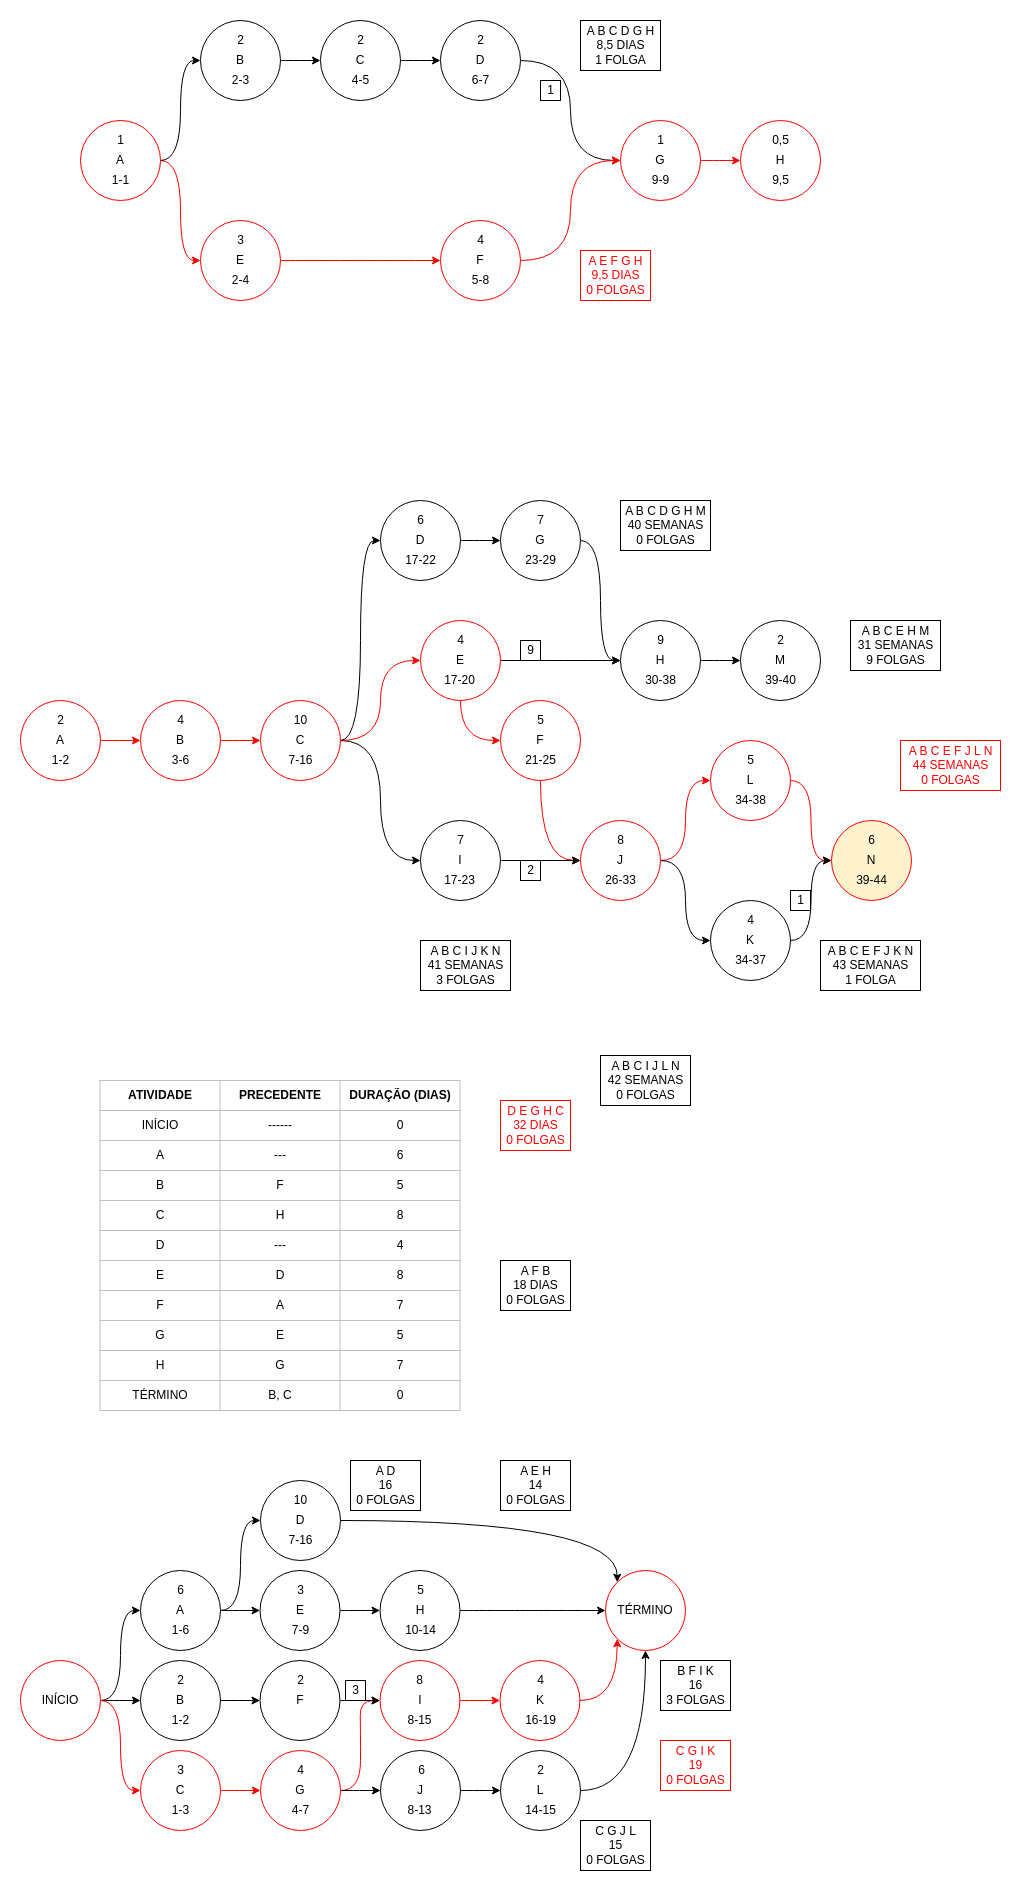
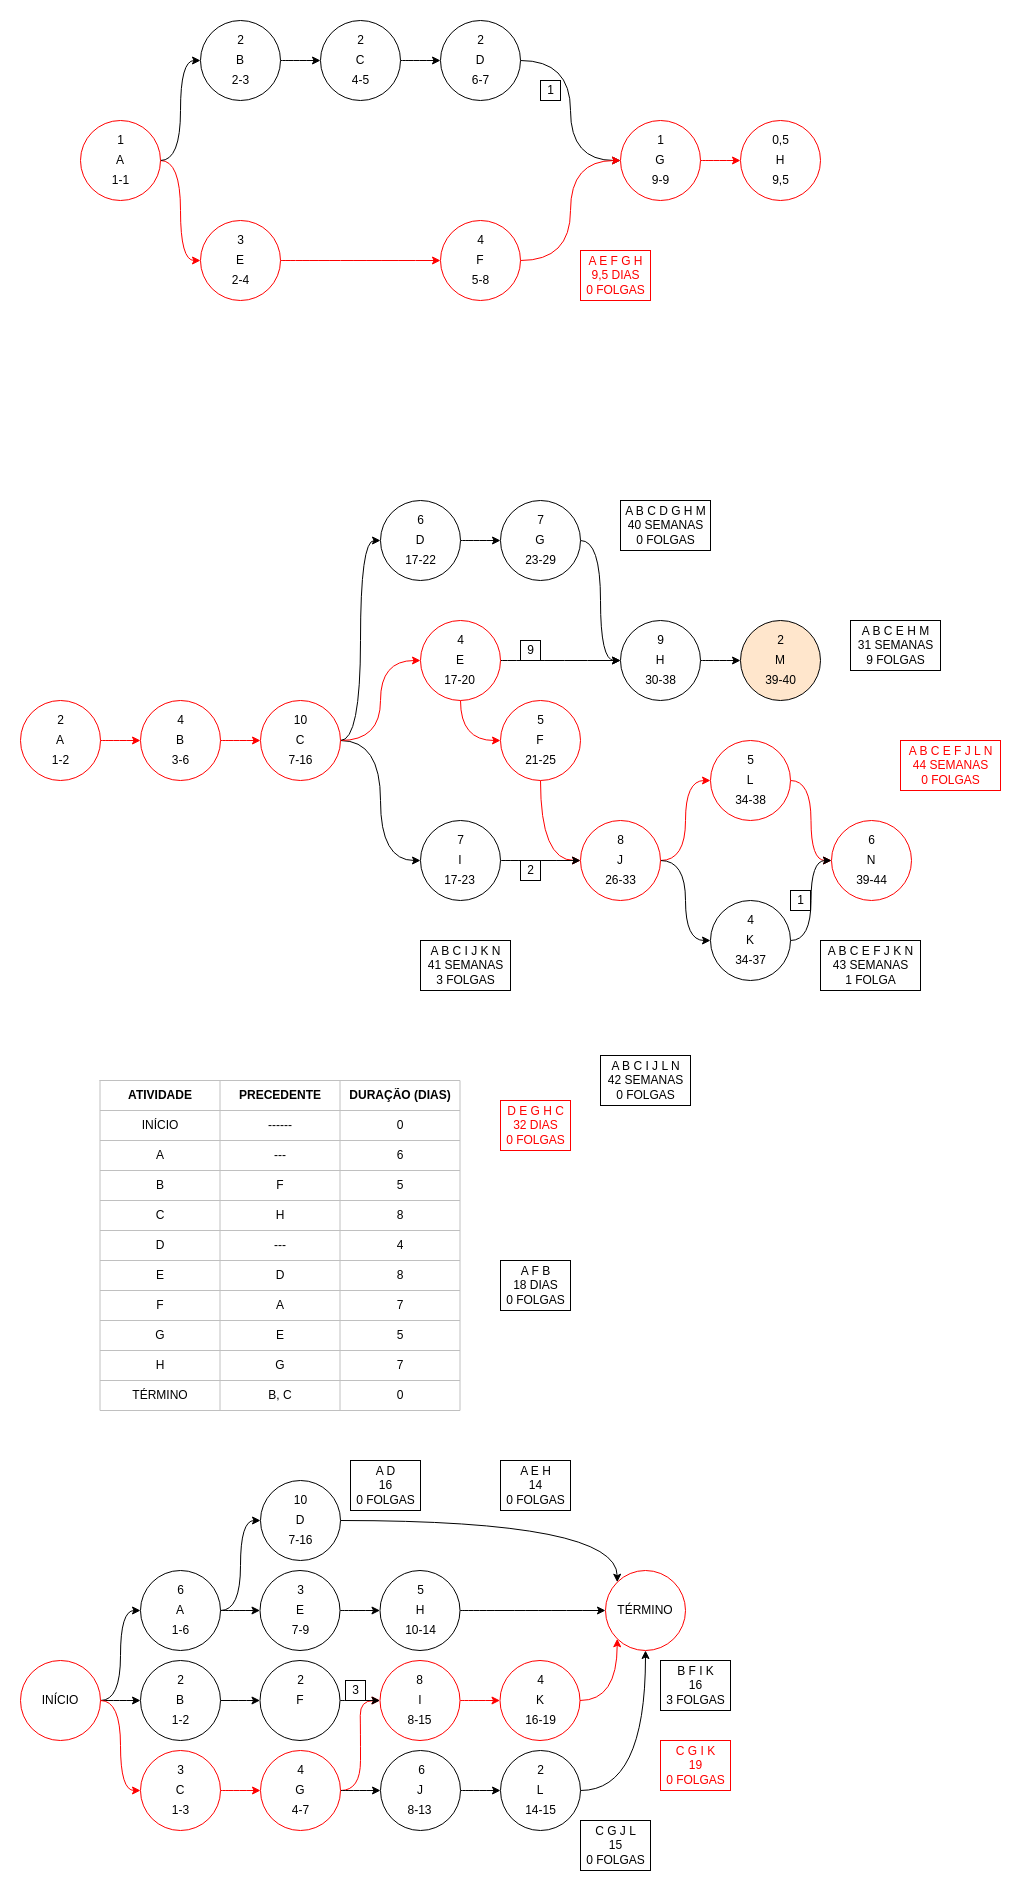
node "A B C D G H 8,5 DIAS 1 FOLGA": removed
node "M": fillcolor #ffffff -> #ffe6cc
node "N": fillcolor #fff2cc -> #ffffff
